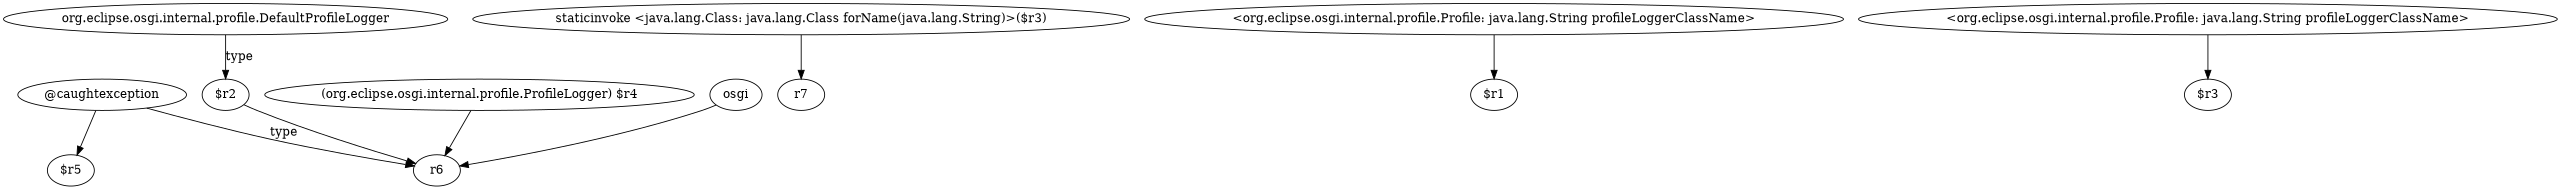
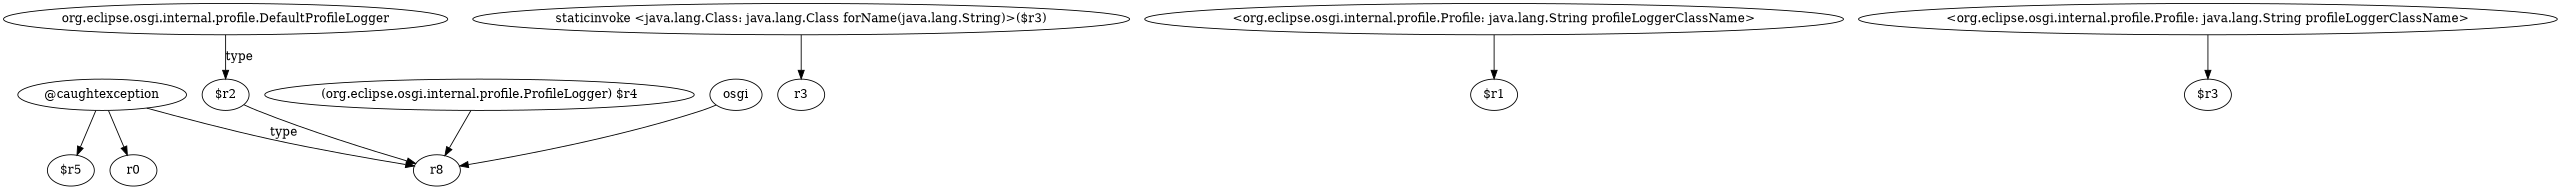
node "r7": label "r7" -> "r3"
node "r0": added
node "r6": label "r6" -> "r8"
